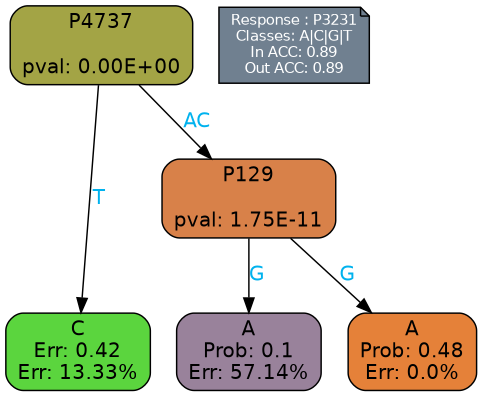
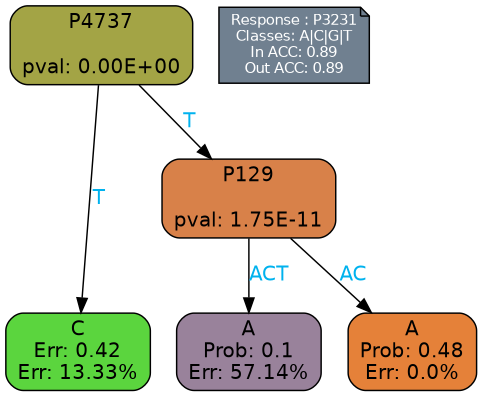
edge "P4737 pval: 0.00E+00" -> "P129 pval: 1.75E-11": label "AC" -> "T"
edge "P129 pval: 1.75E-11" -> "A Prob: 0.1 Err: 57.14%": label "G" -> "ACT"
edge "P129 pval: 1.75E-11" -> "A Prob: 0.48 Err: 0.0%": label "G" -> "AC"
